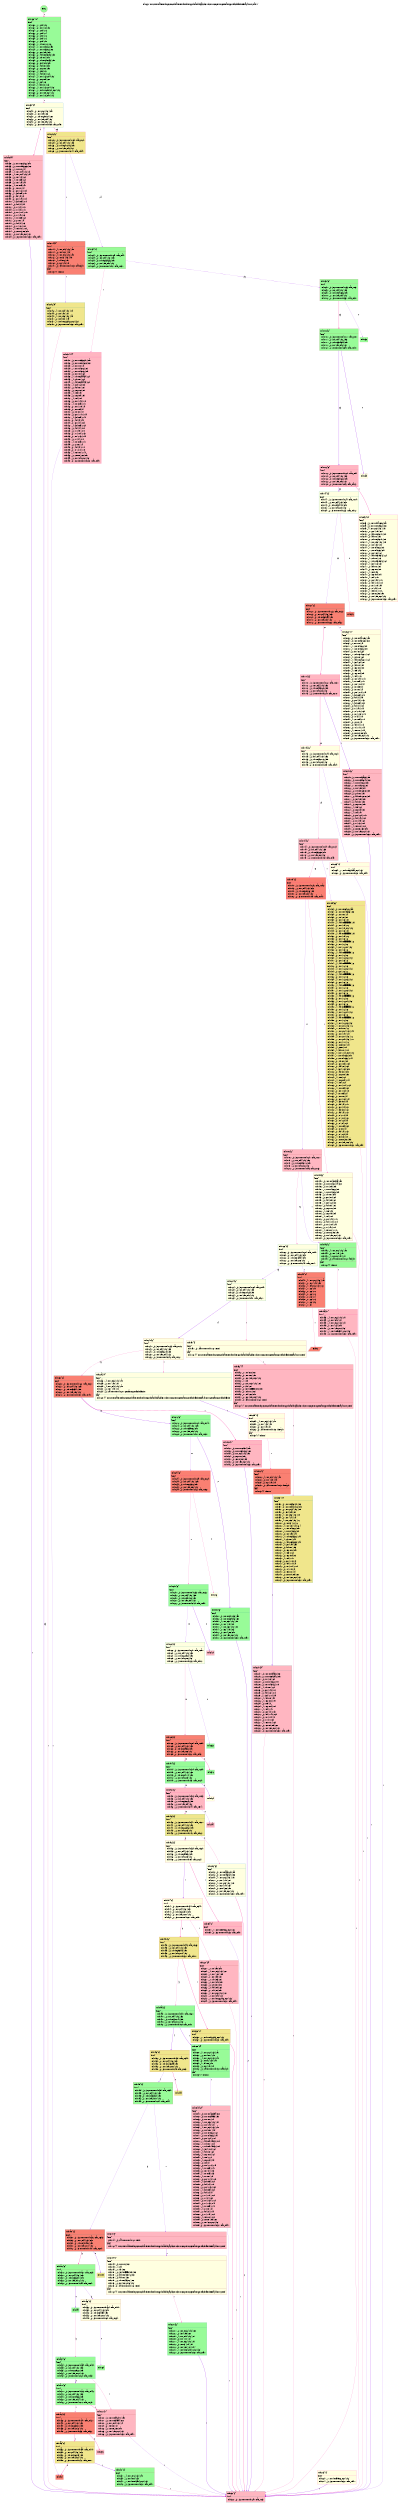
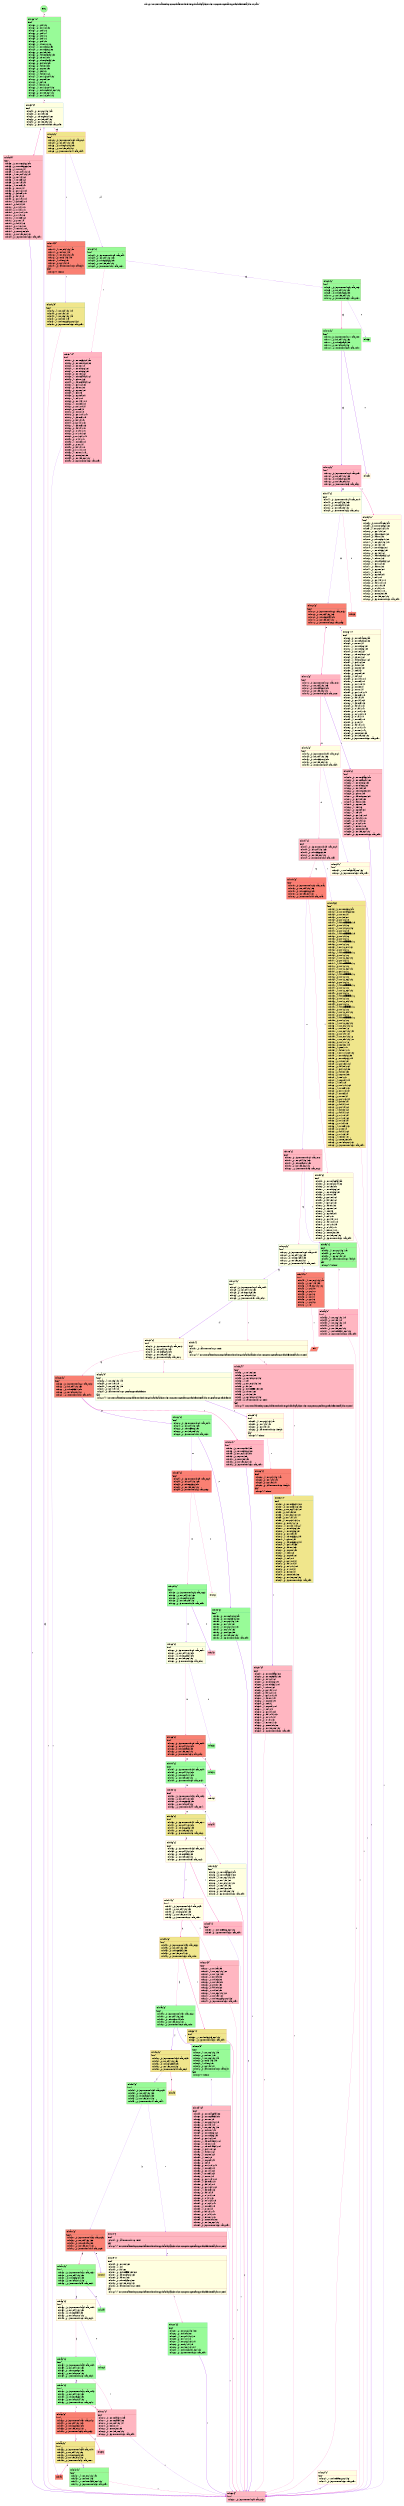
node "Desktop": label "Desktop" -> "Exit"
edge "0x4024f9" -> "0x401a54 [28]": now "0x401a38 [28]" -> "0x401a54 [28]"
